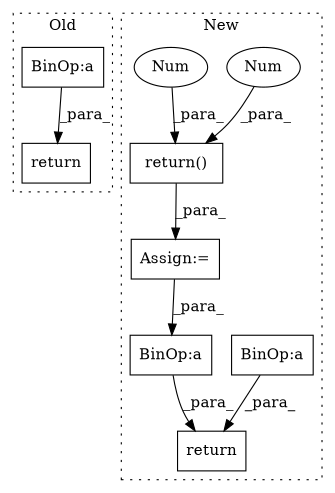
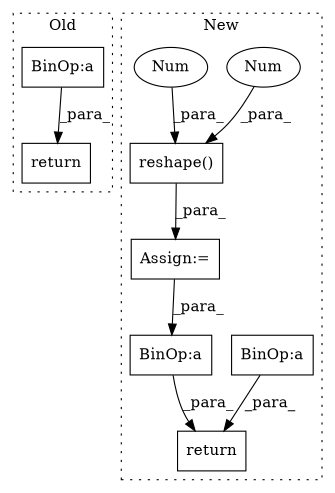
node "return()": label "return()" -> "reshape()"
